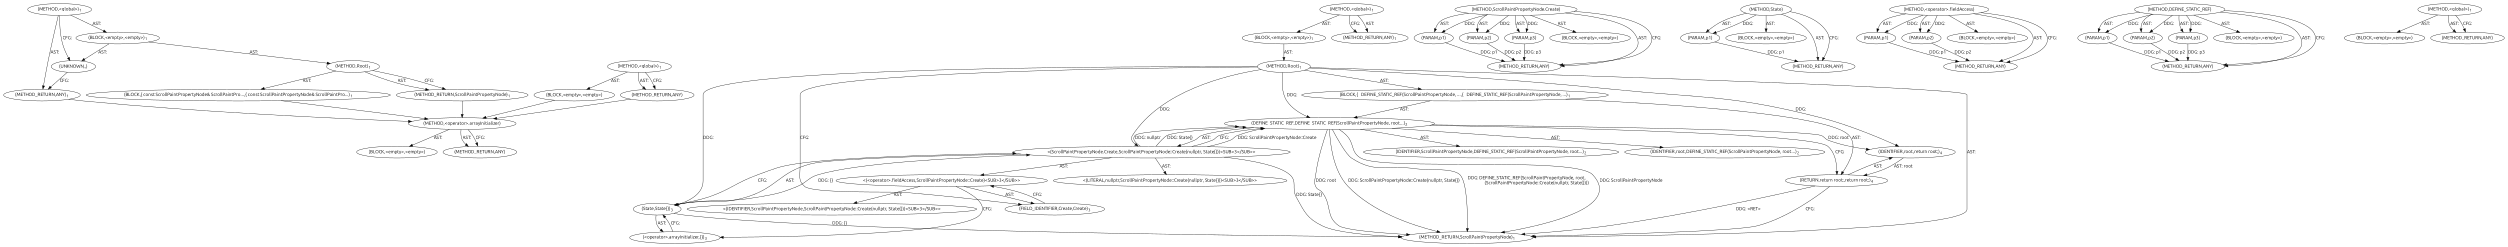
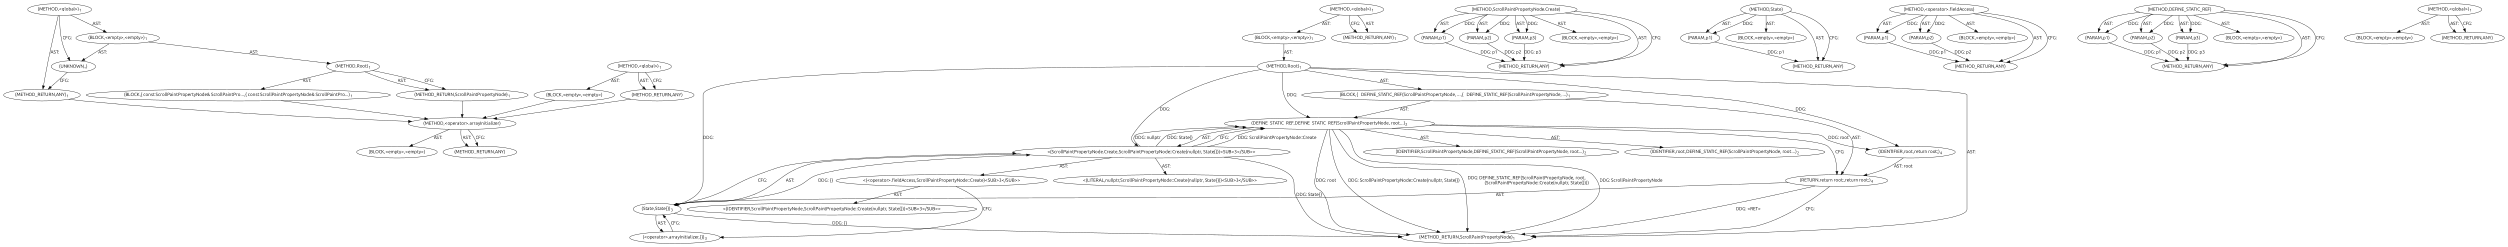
edge "(RETURN,return root;,return root;)" -> "(IDENTIFIER,root,return root;)": now "(RETURN,return root;,return root;)" -> "(State,State{})"
node "(FIELD_IDENTIFIER,Create,Create)": removed
